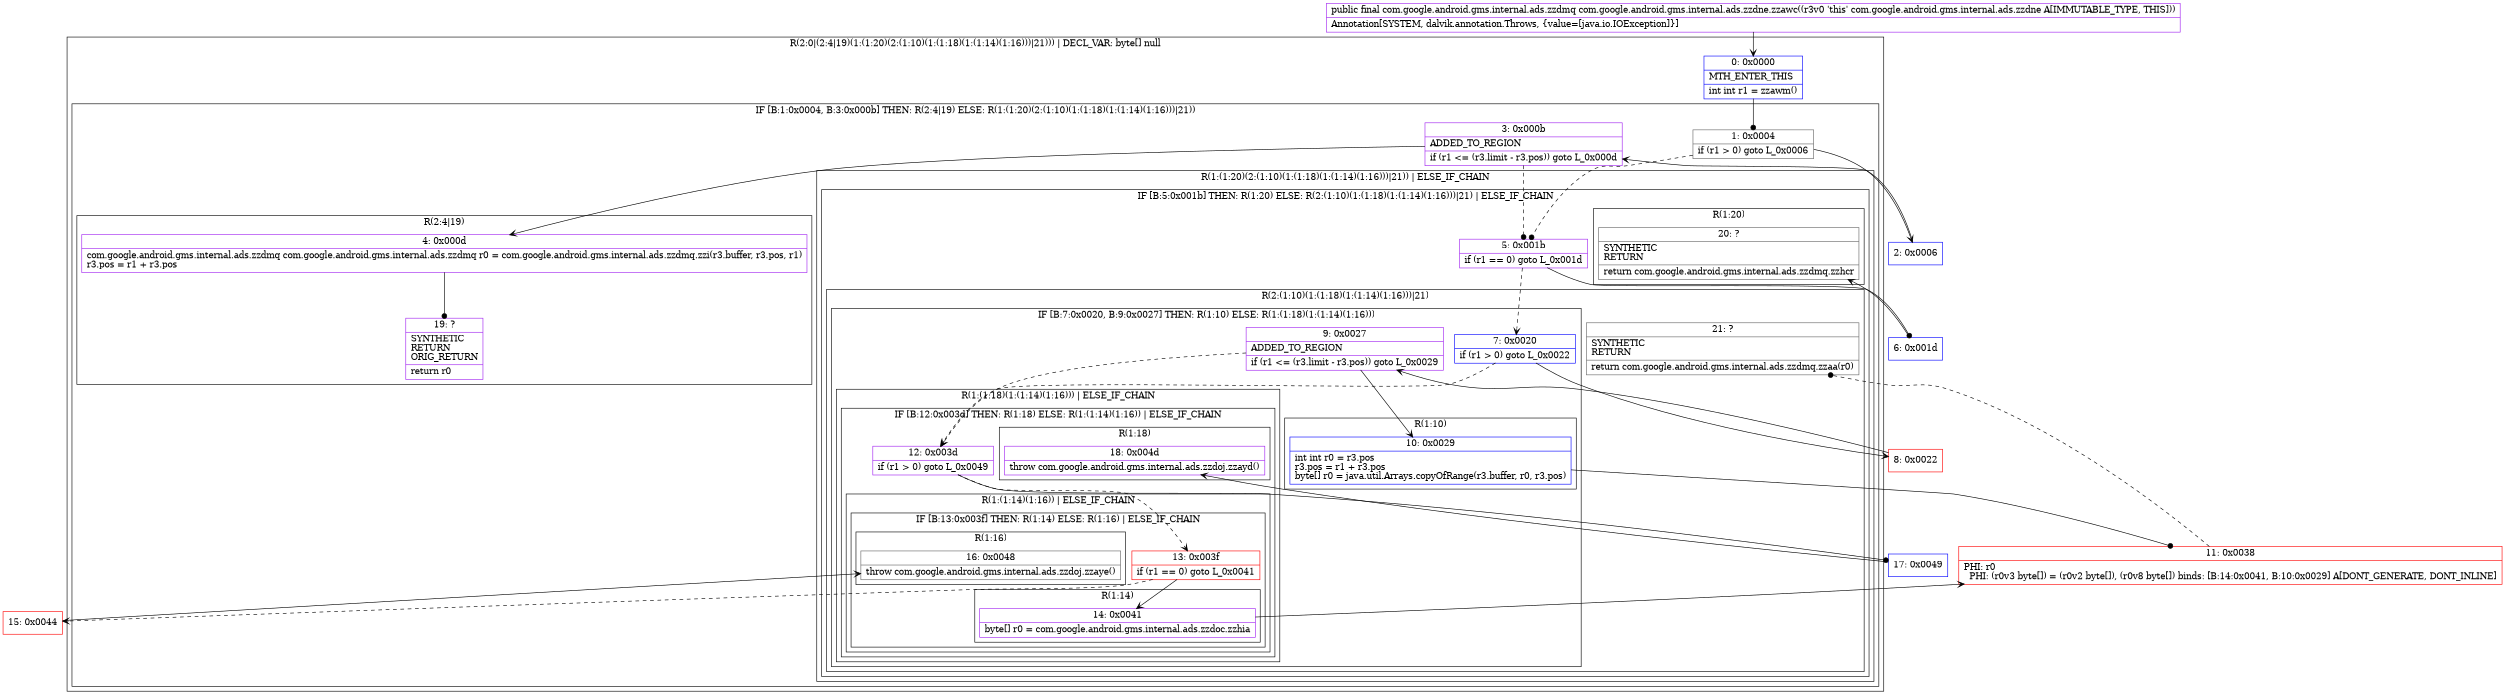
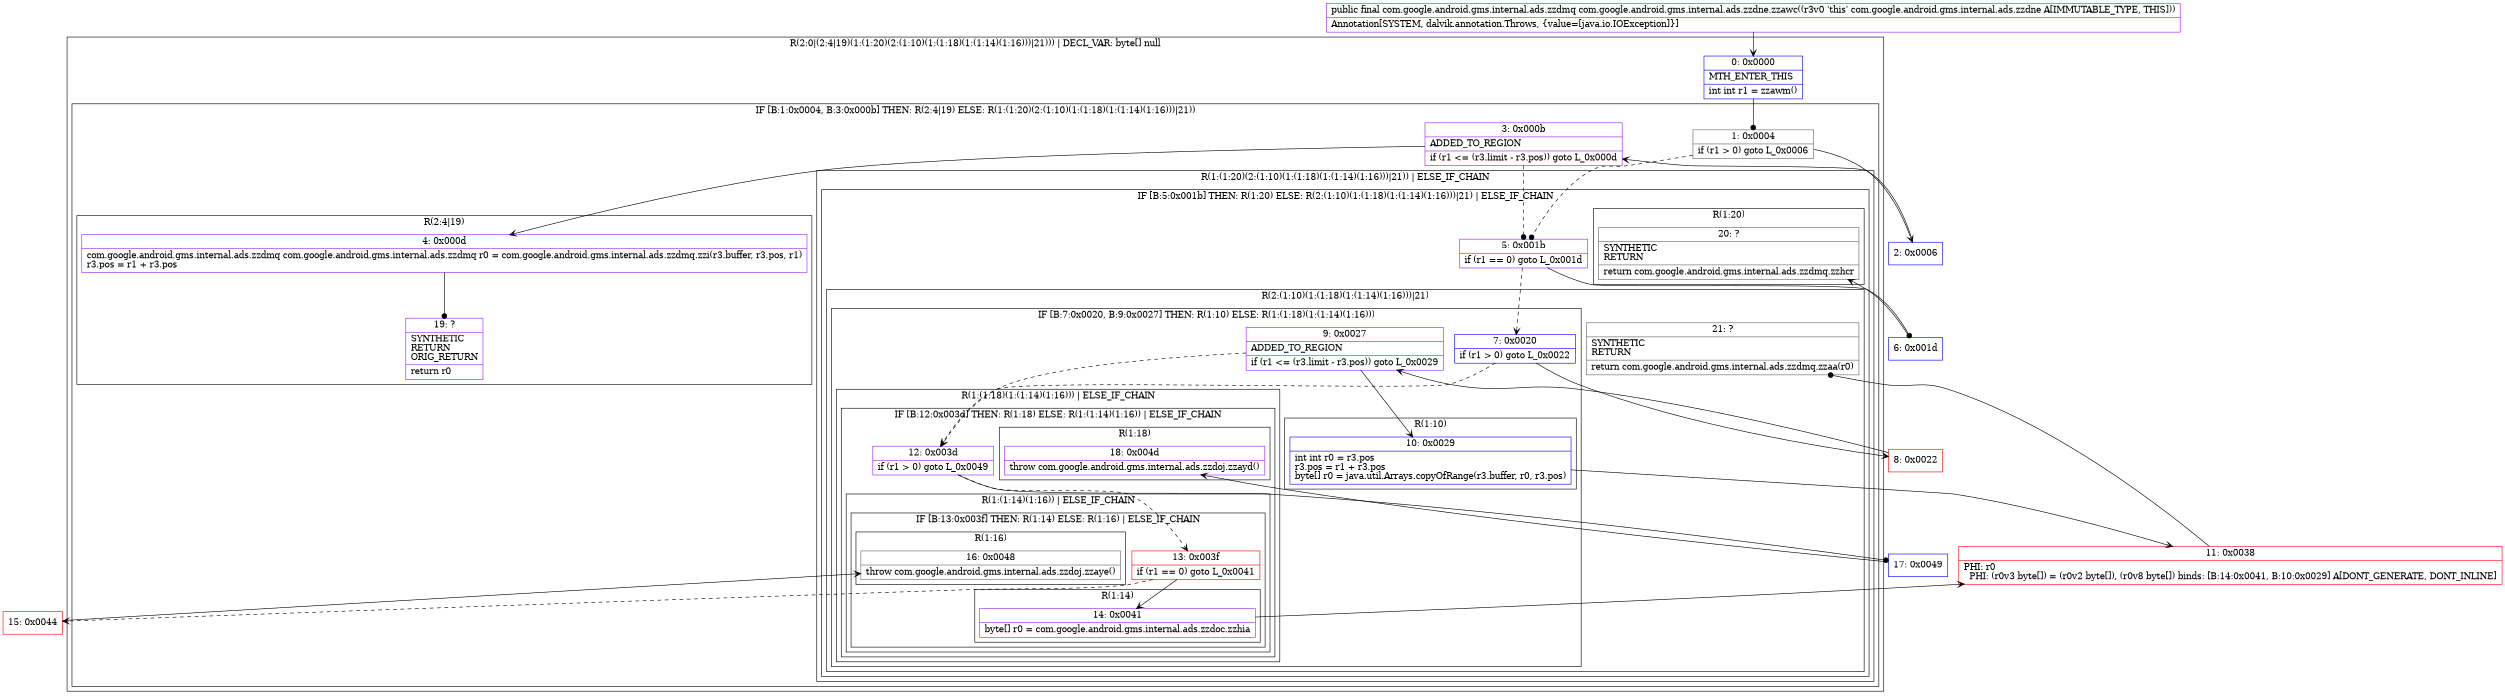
edge "11: 0x0038" -> "21: ?": style dashed -> solid
edge "10: 0x0029" -> "11: 0x0038": arrowhead dot -> vee
